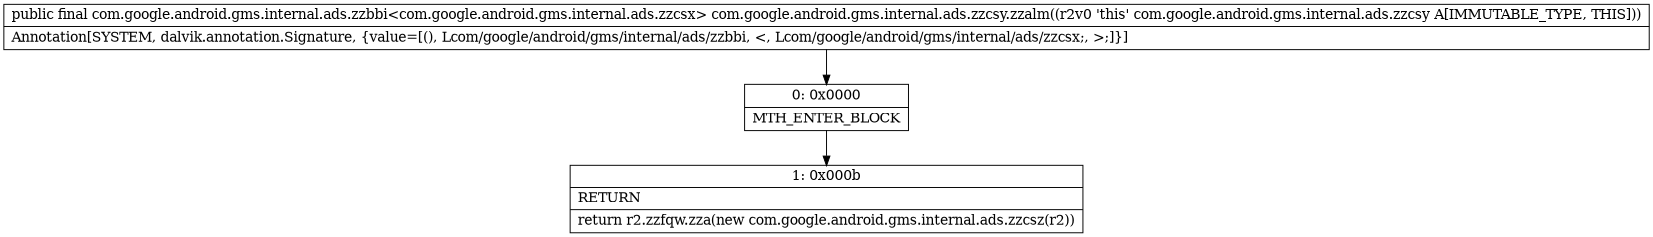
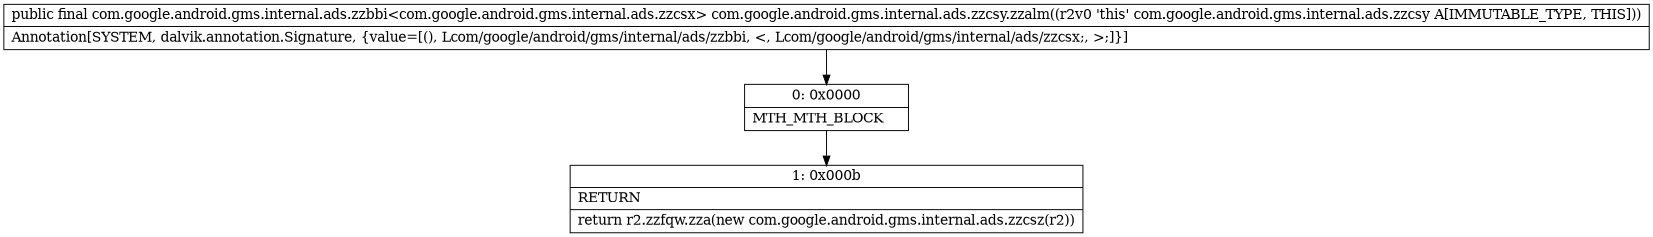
node "0: 0x0000": text "MTH_ENTER_BLOCK" -> "MTH_MTH_BLOCK"
